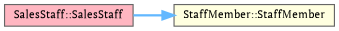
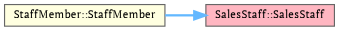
edge "SalesStaff::SalesStaff" -> "StaffMember::StaffMember": reversed
